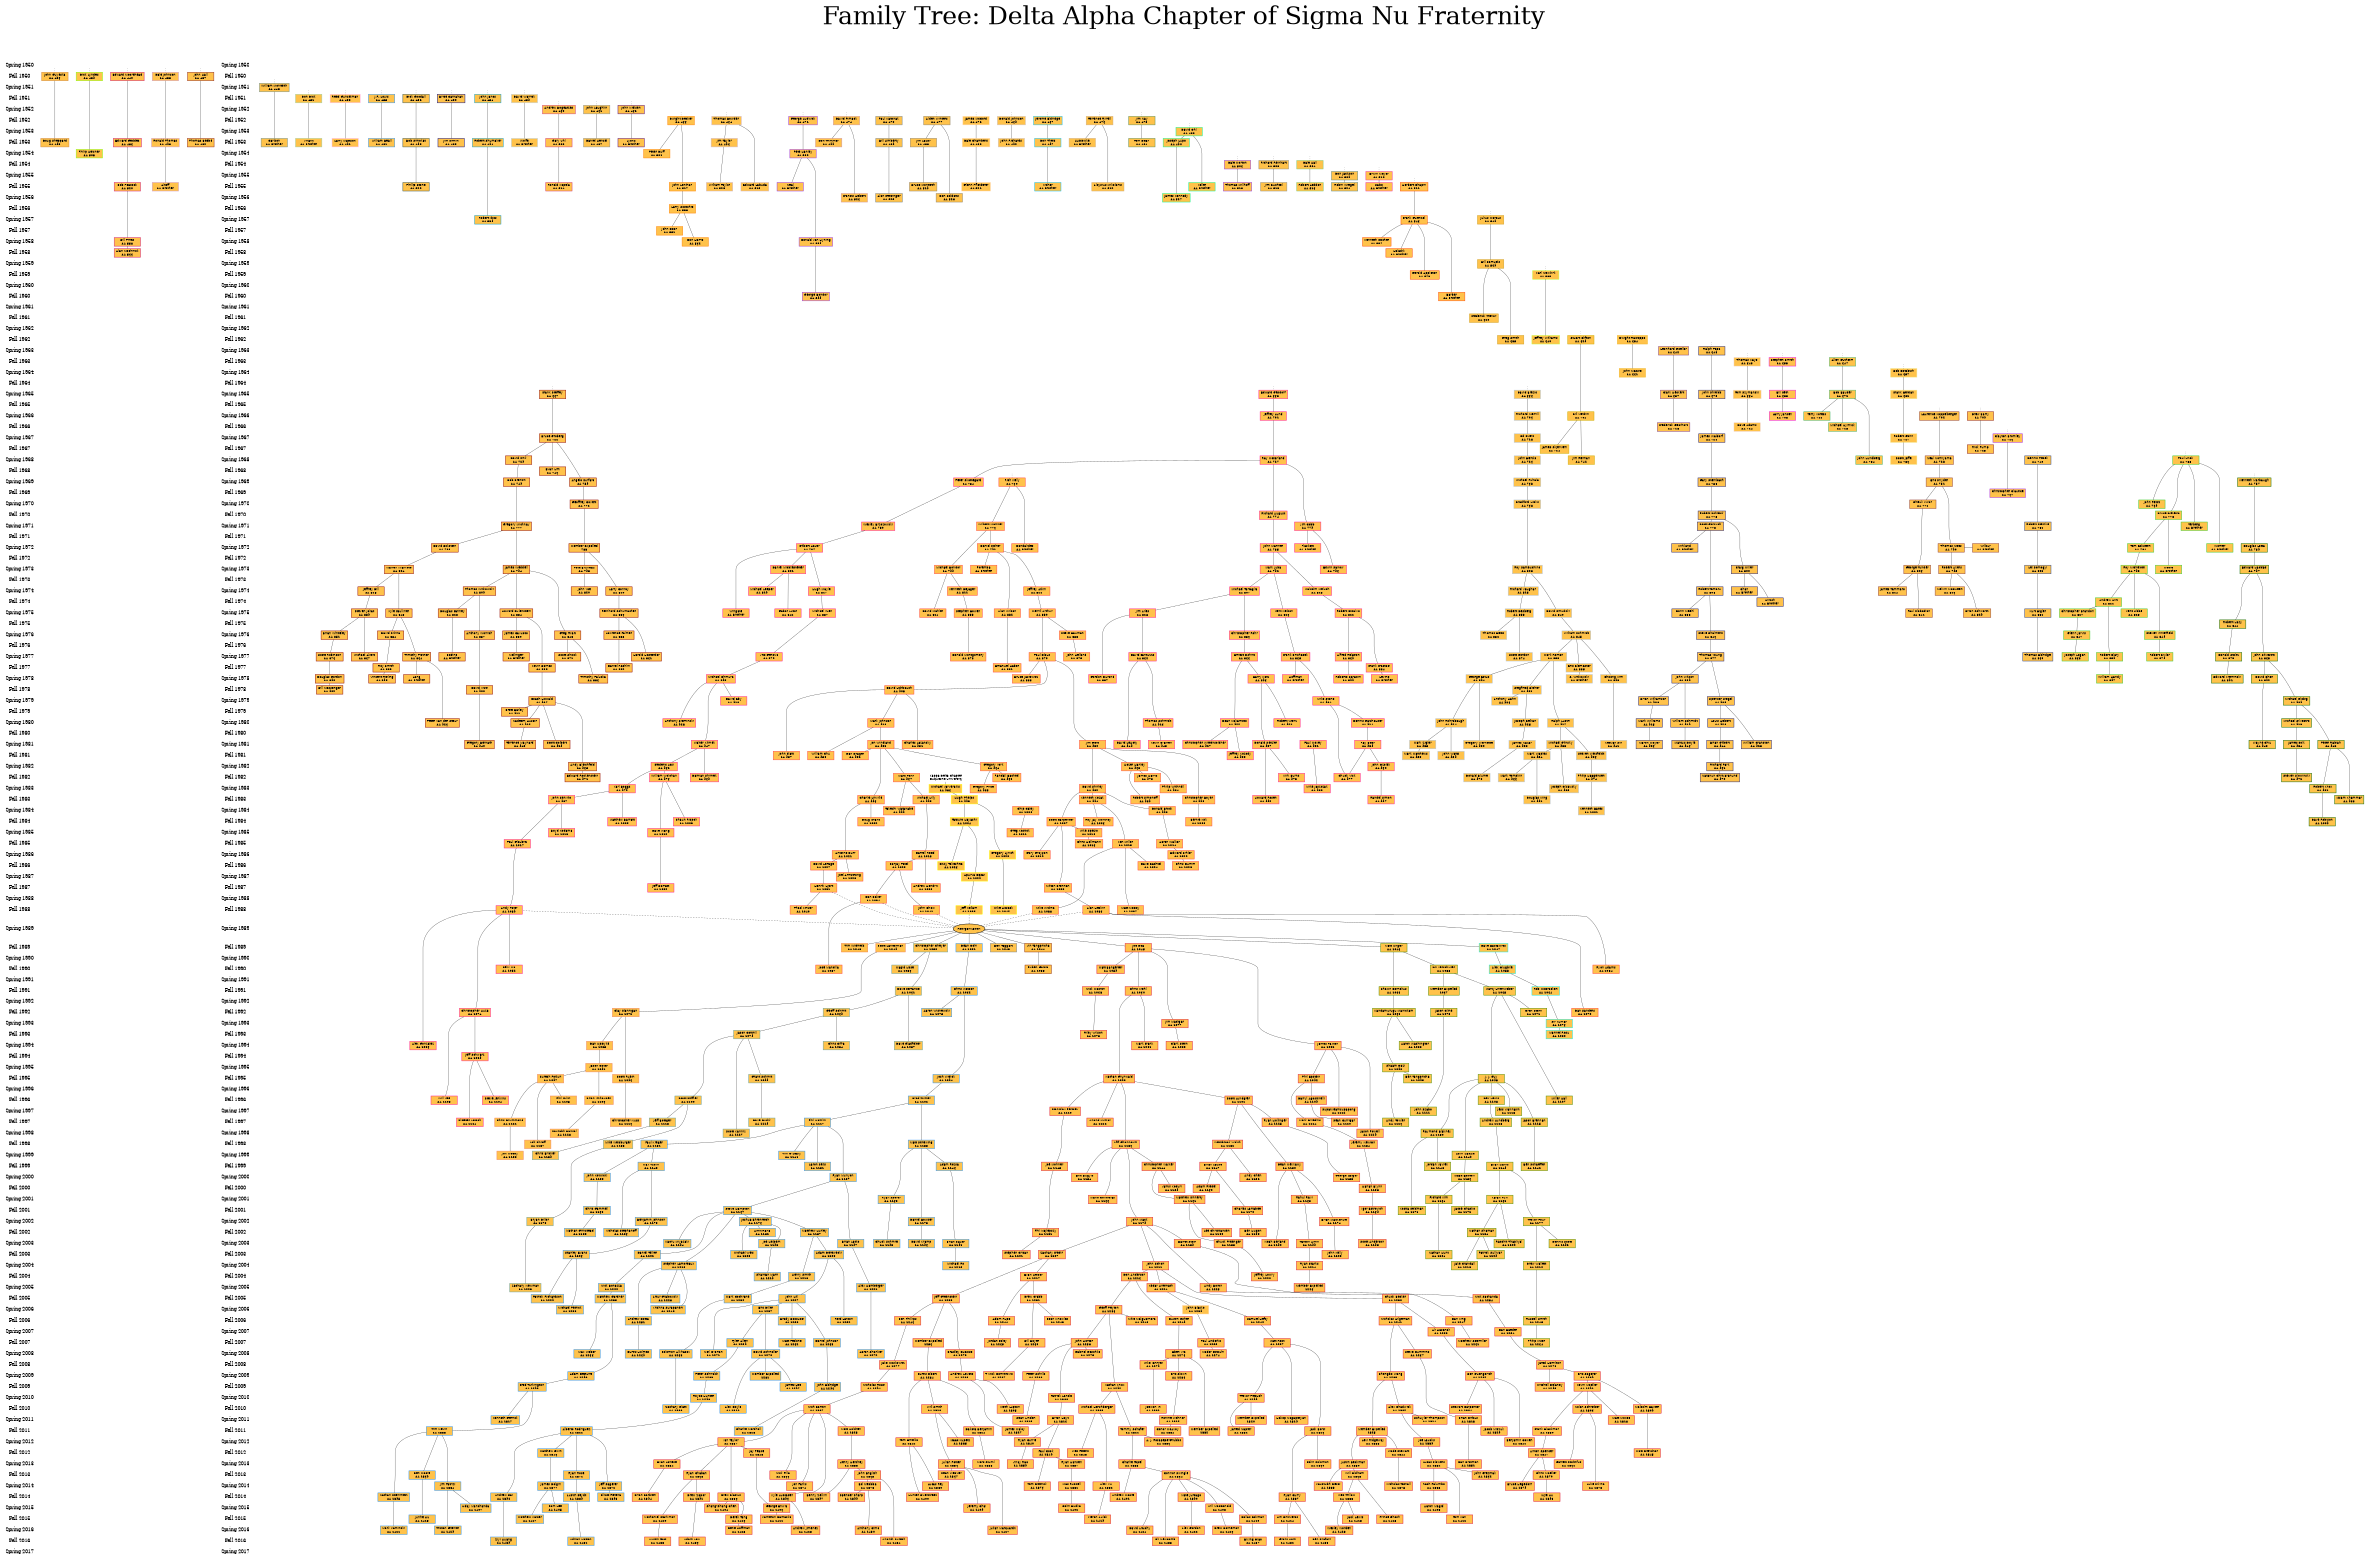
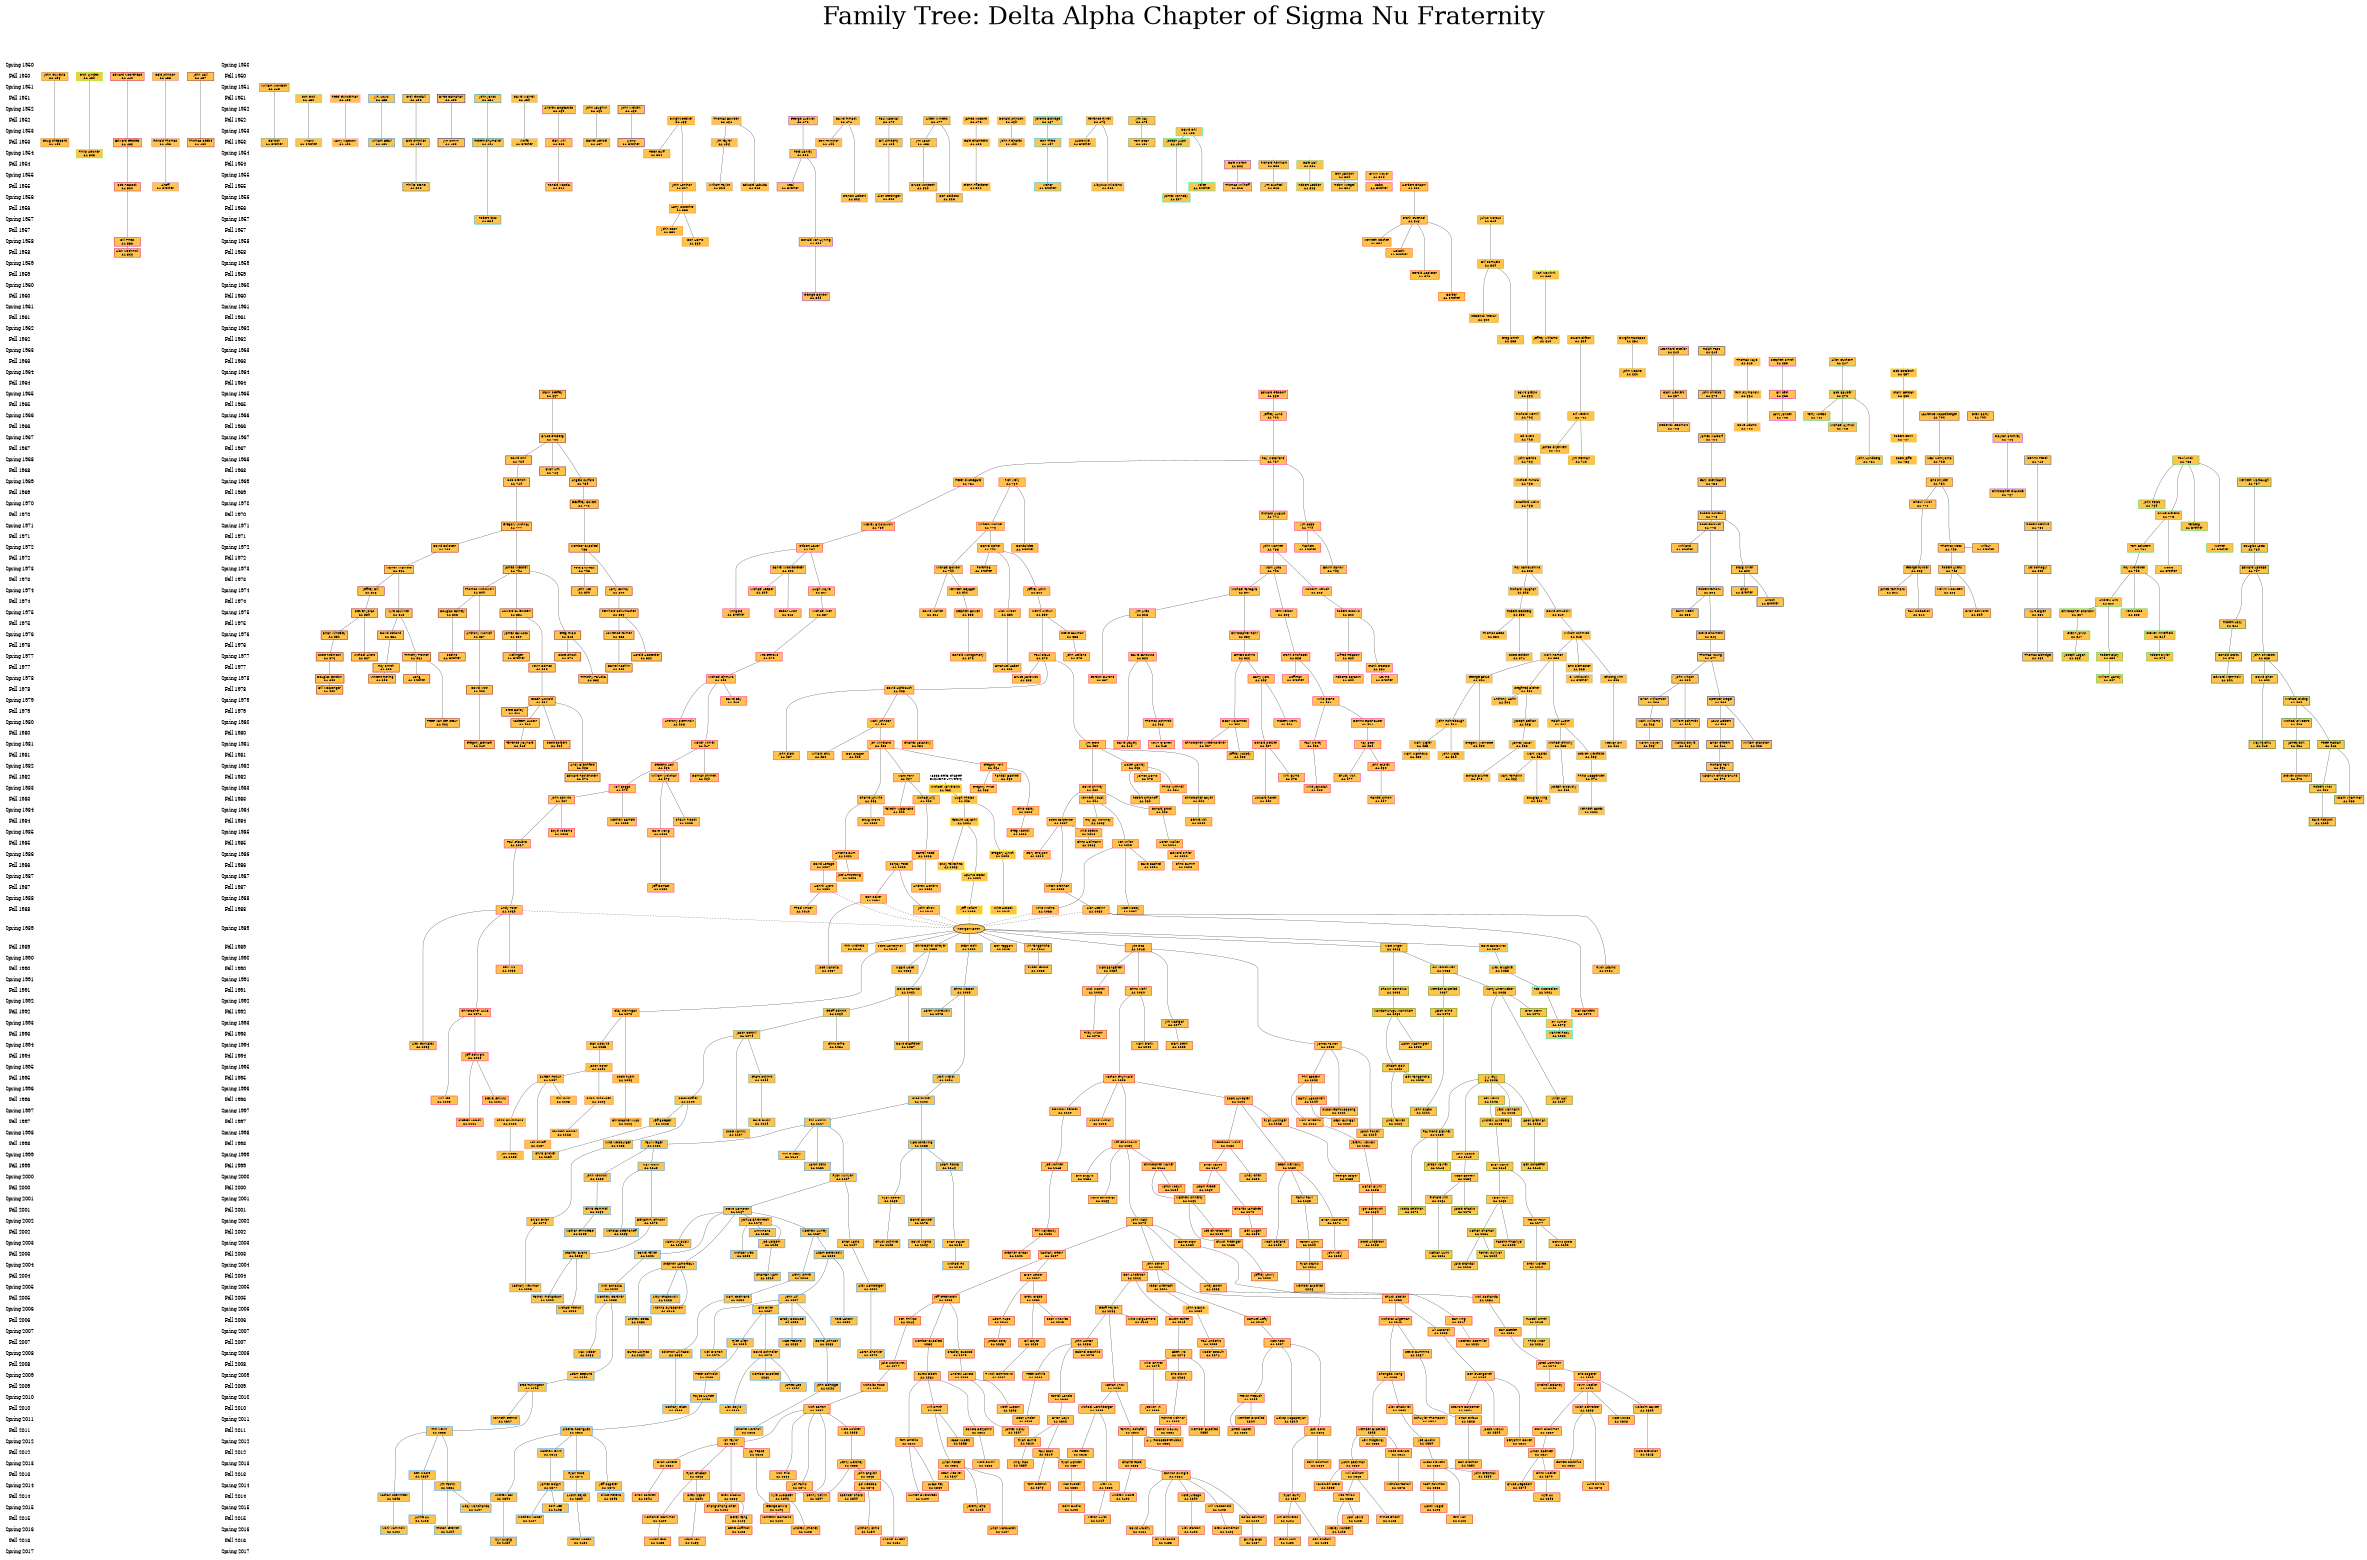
node "Rick Pump ΔΑ 725": removed
node "David Sikina ΔΑ 854": label "David Sikina ΔΑ 854" -> "David Fotland ΔΑ 854"
edge "Mike Stone ΔΑ 904" -- "Chuck Visk ΔΑ 977": now "Mike Stone ΔΑ 904" -- "Paul McKey ΔΑ 931"
edge "Gregory York ΔΑ 964" -- "Chip Caley ΔΑ 1000": added
